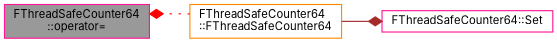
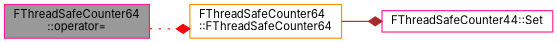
edge "FThreadSafeCounter64 ::FThreadSafeCounter64" -> "FThreadSafeCounter64 ::operator=": reversed
node "FThreadSafeCounter64::Set": label "FThreadSafeCounter64::Set" -> "FThreadSafeCounter44::Set"
